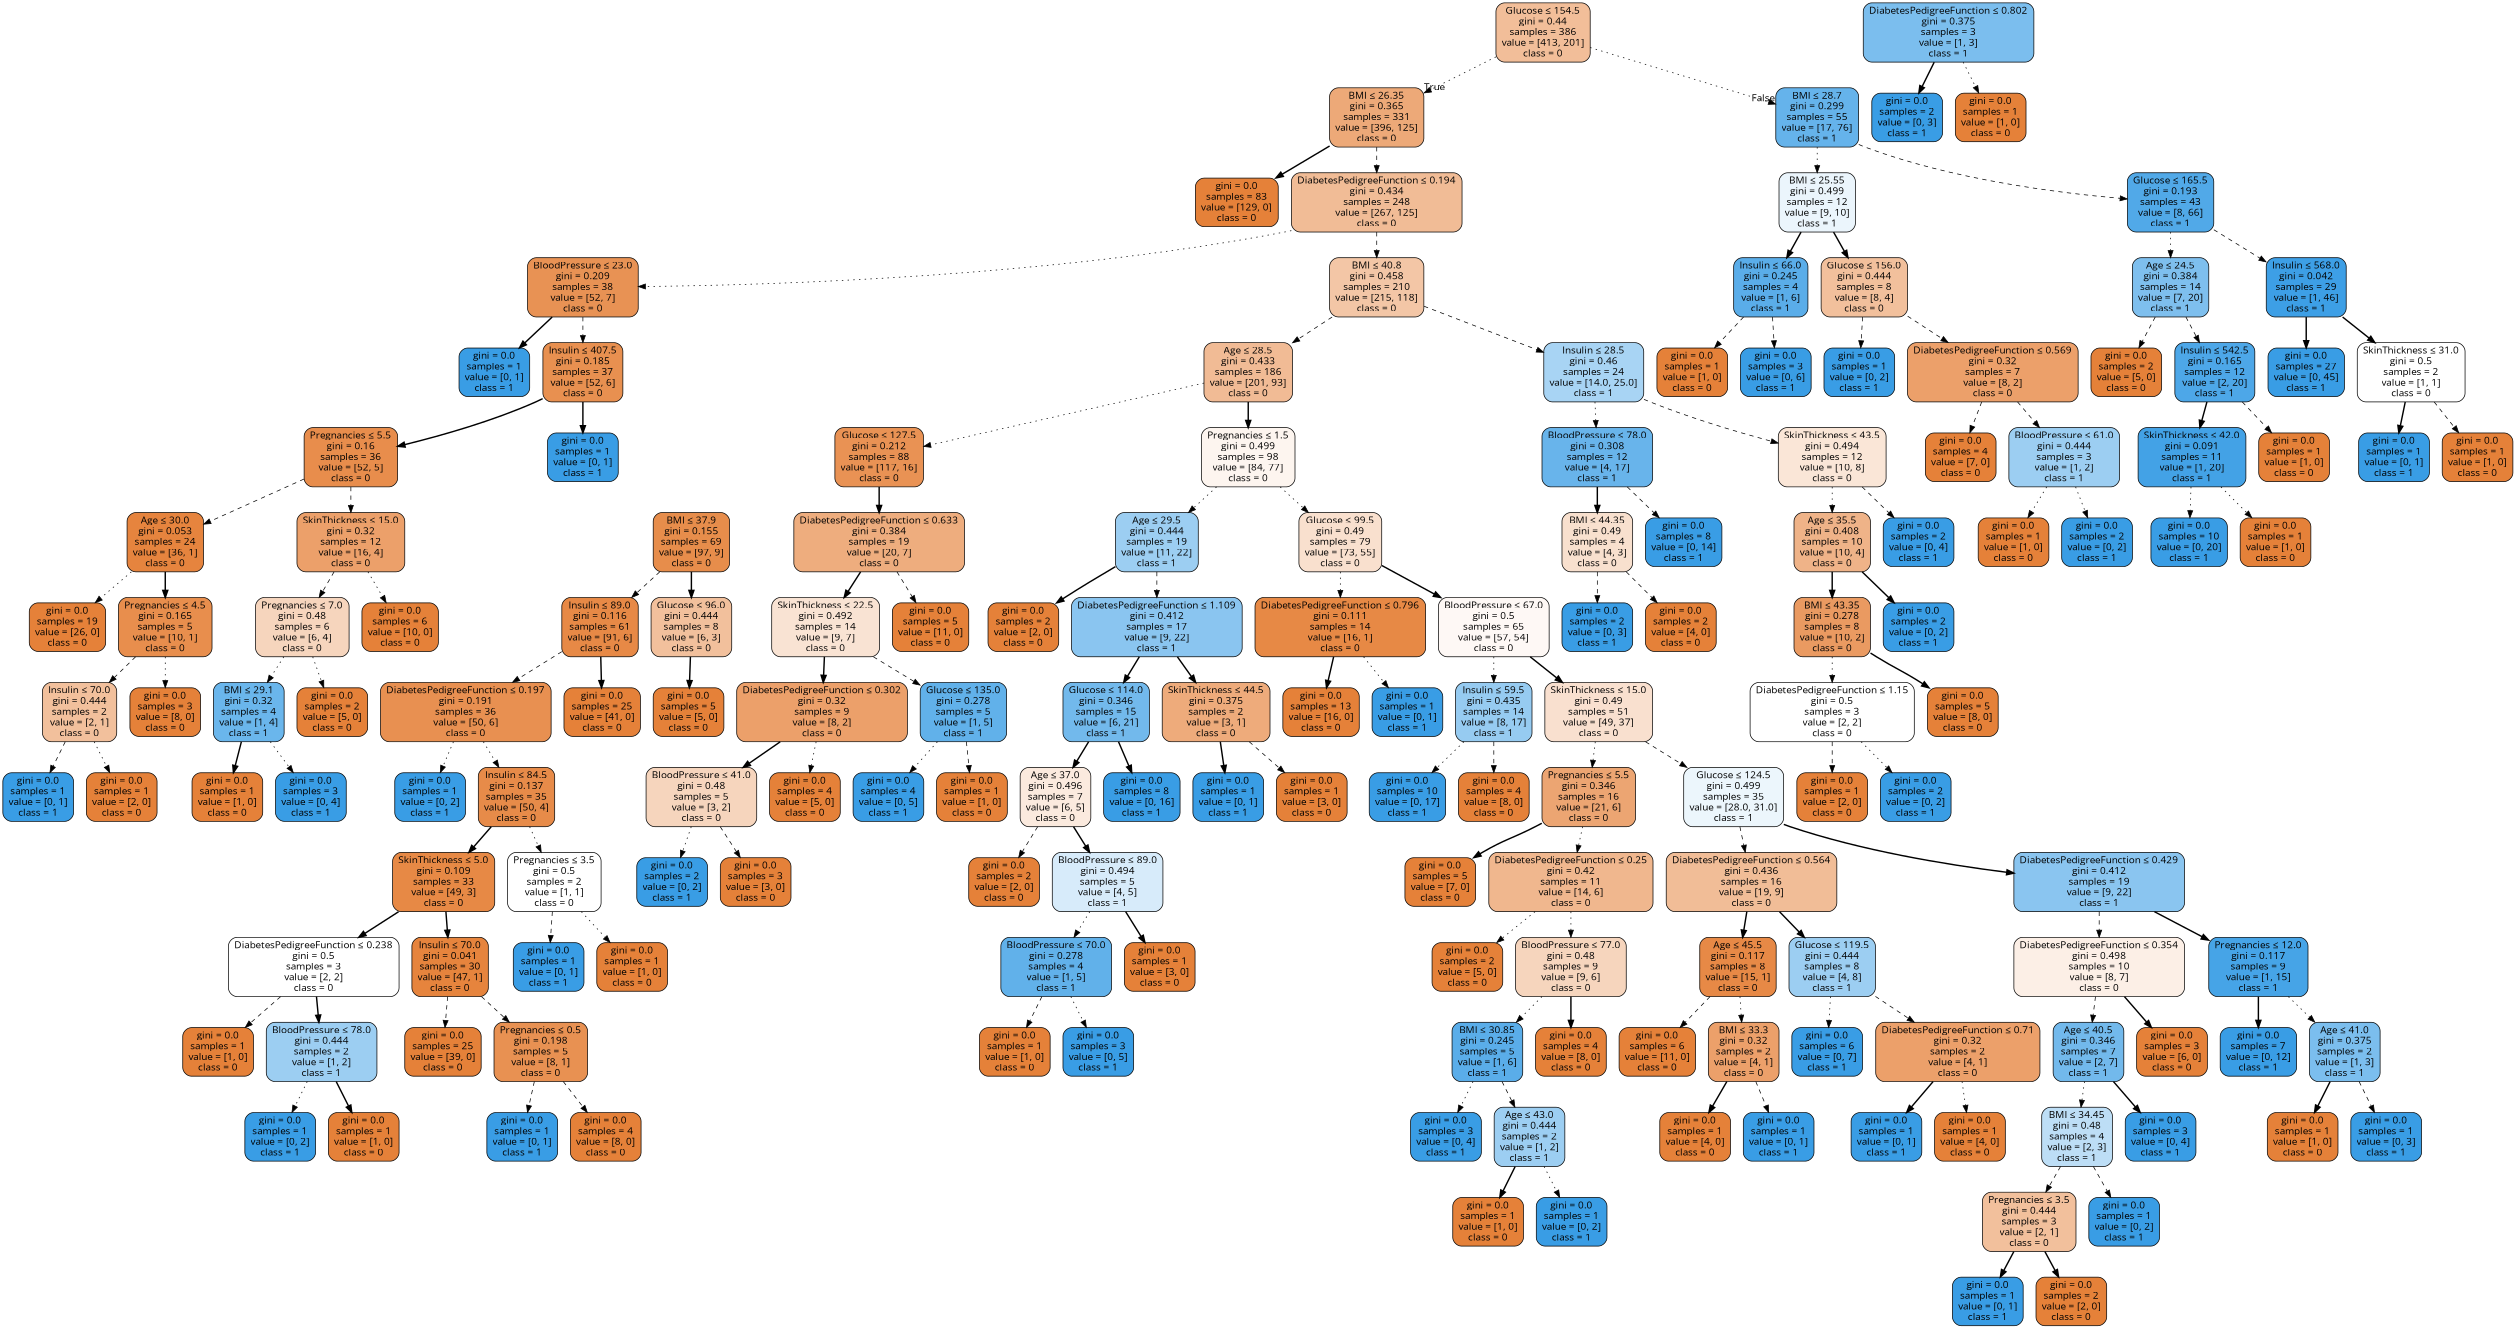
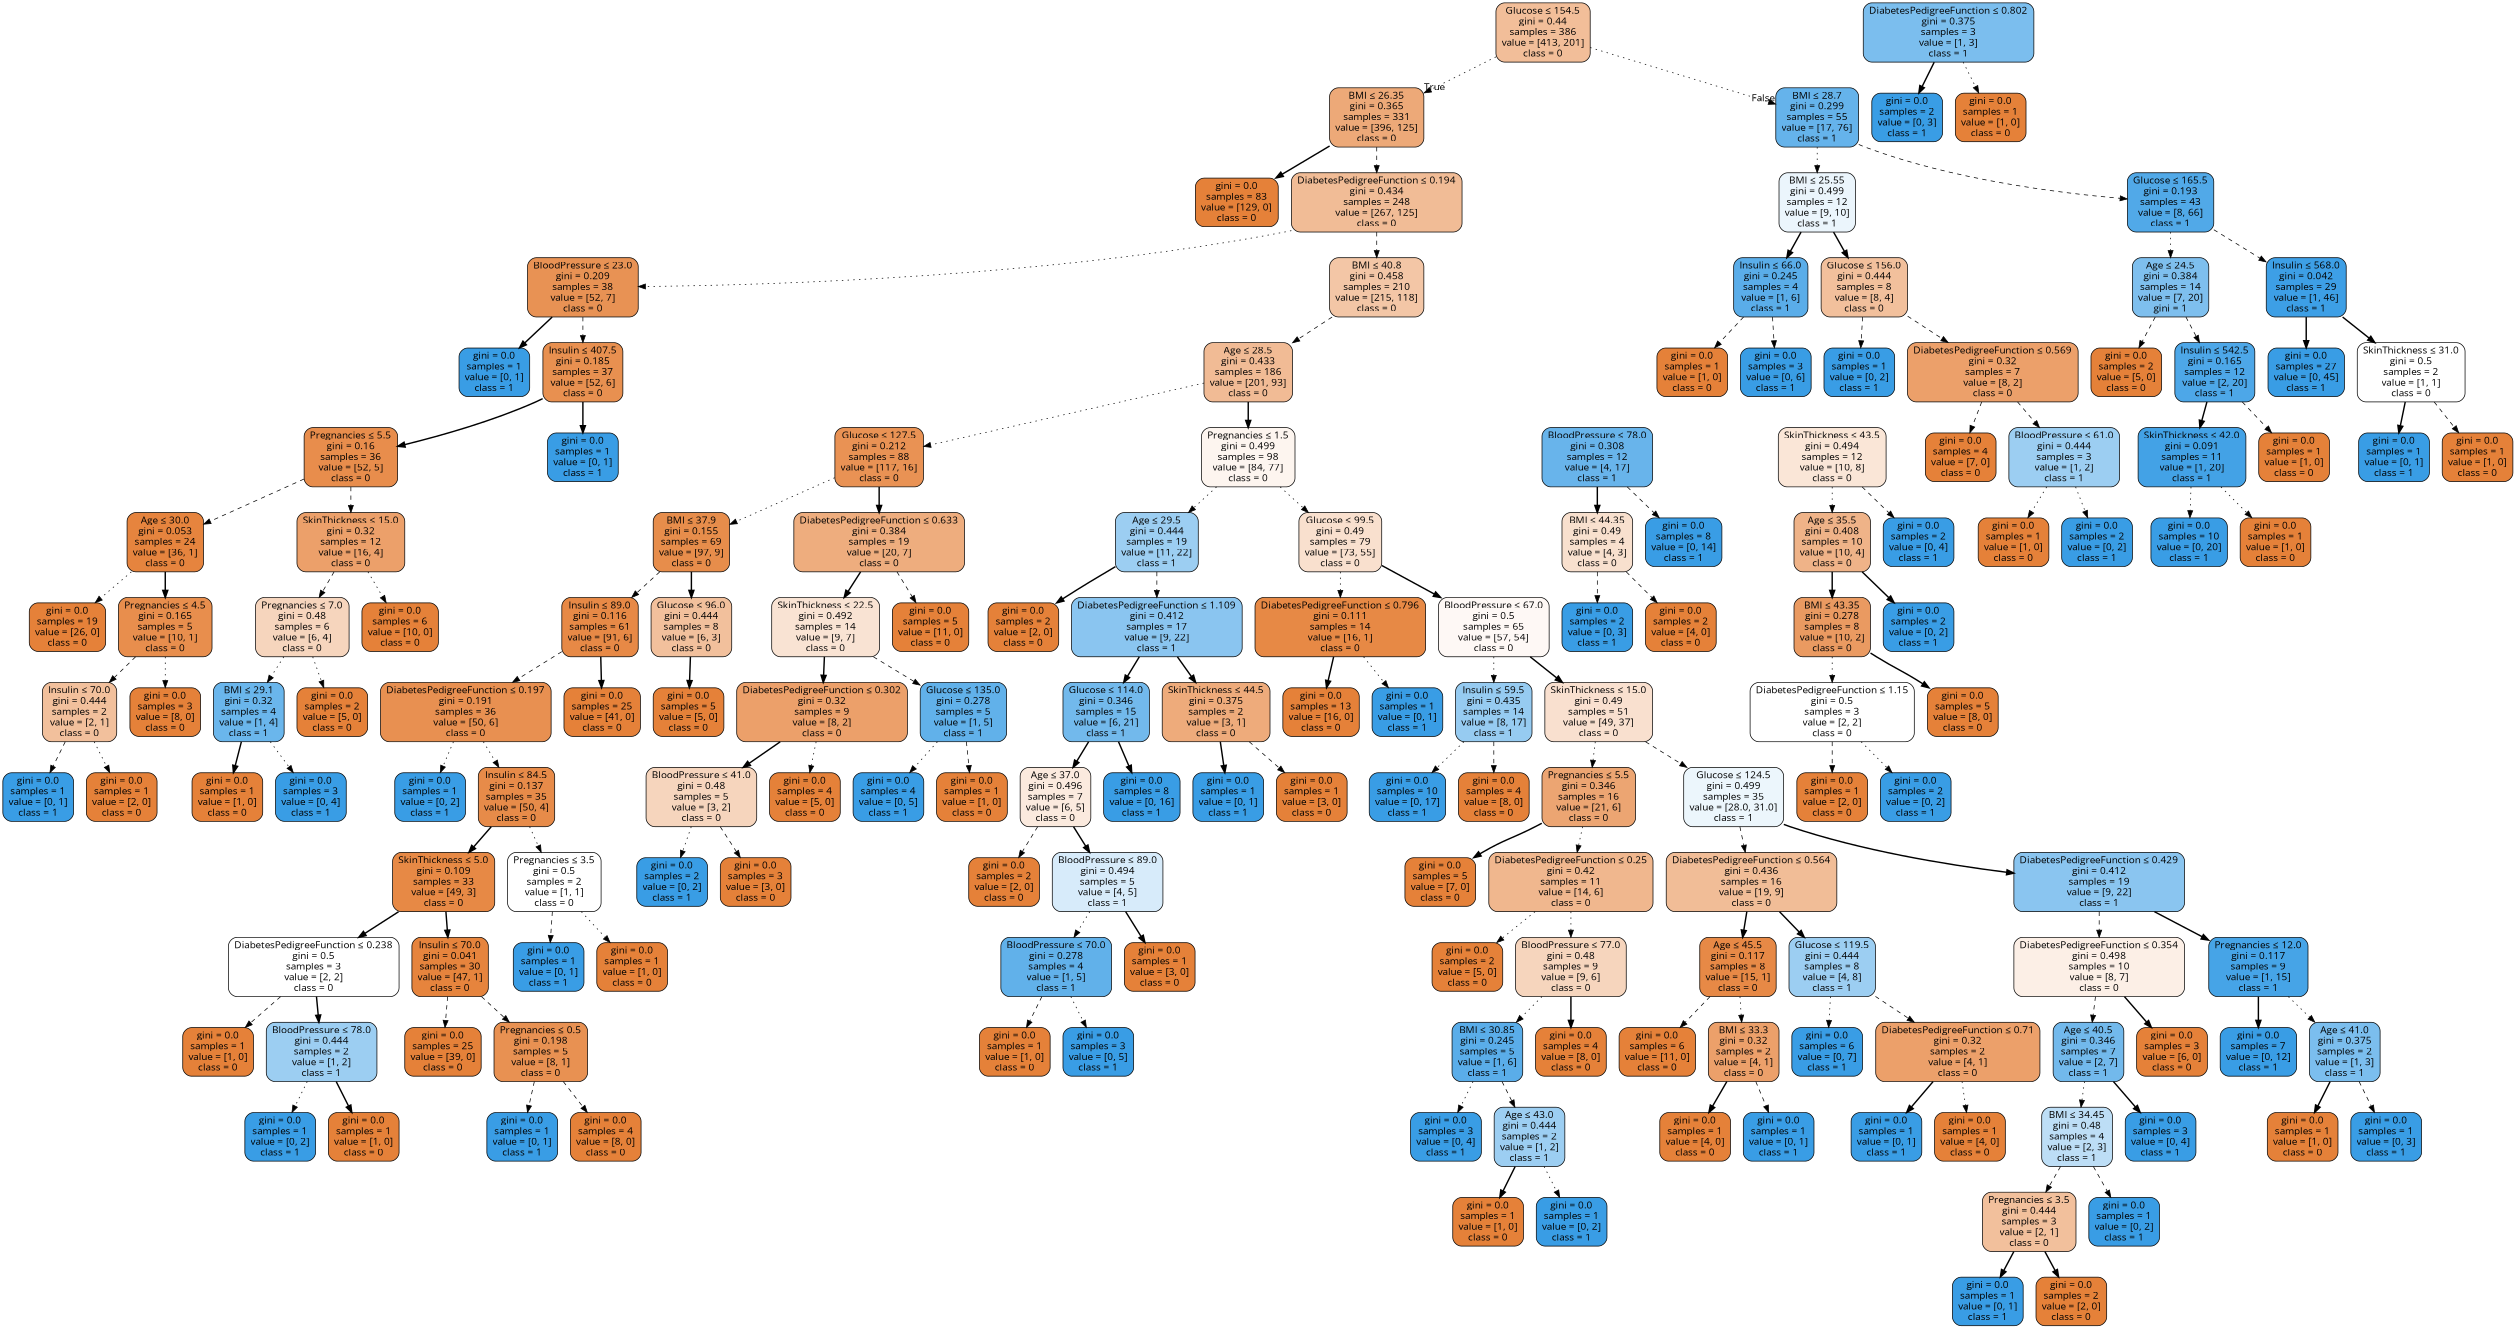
node "Age ≤ 24.5": text "class = 1" -> "gini = 1"
node "Insulin ≤ 28.5": removed
edge "Glucose ≤ 127.5" -> "BMI ≤ 37.9": added
